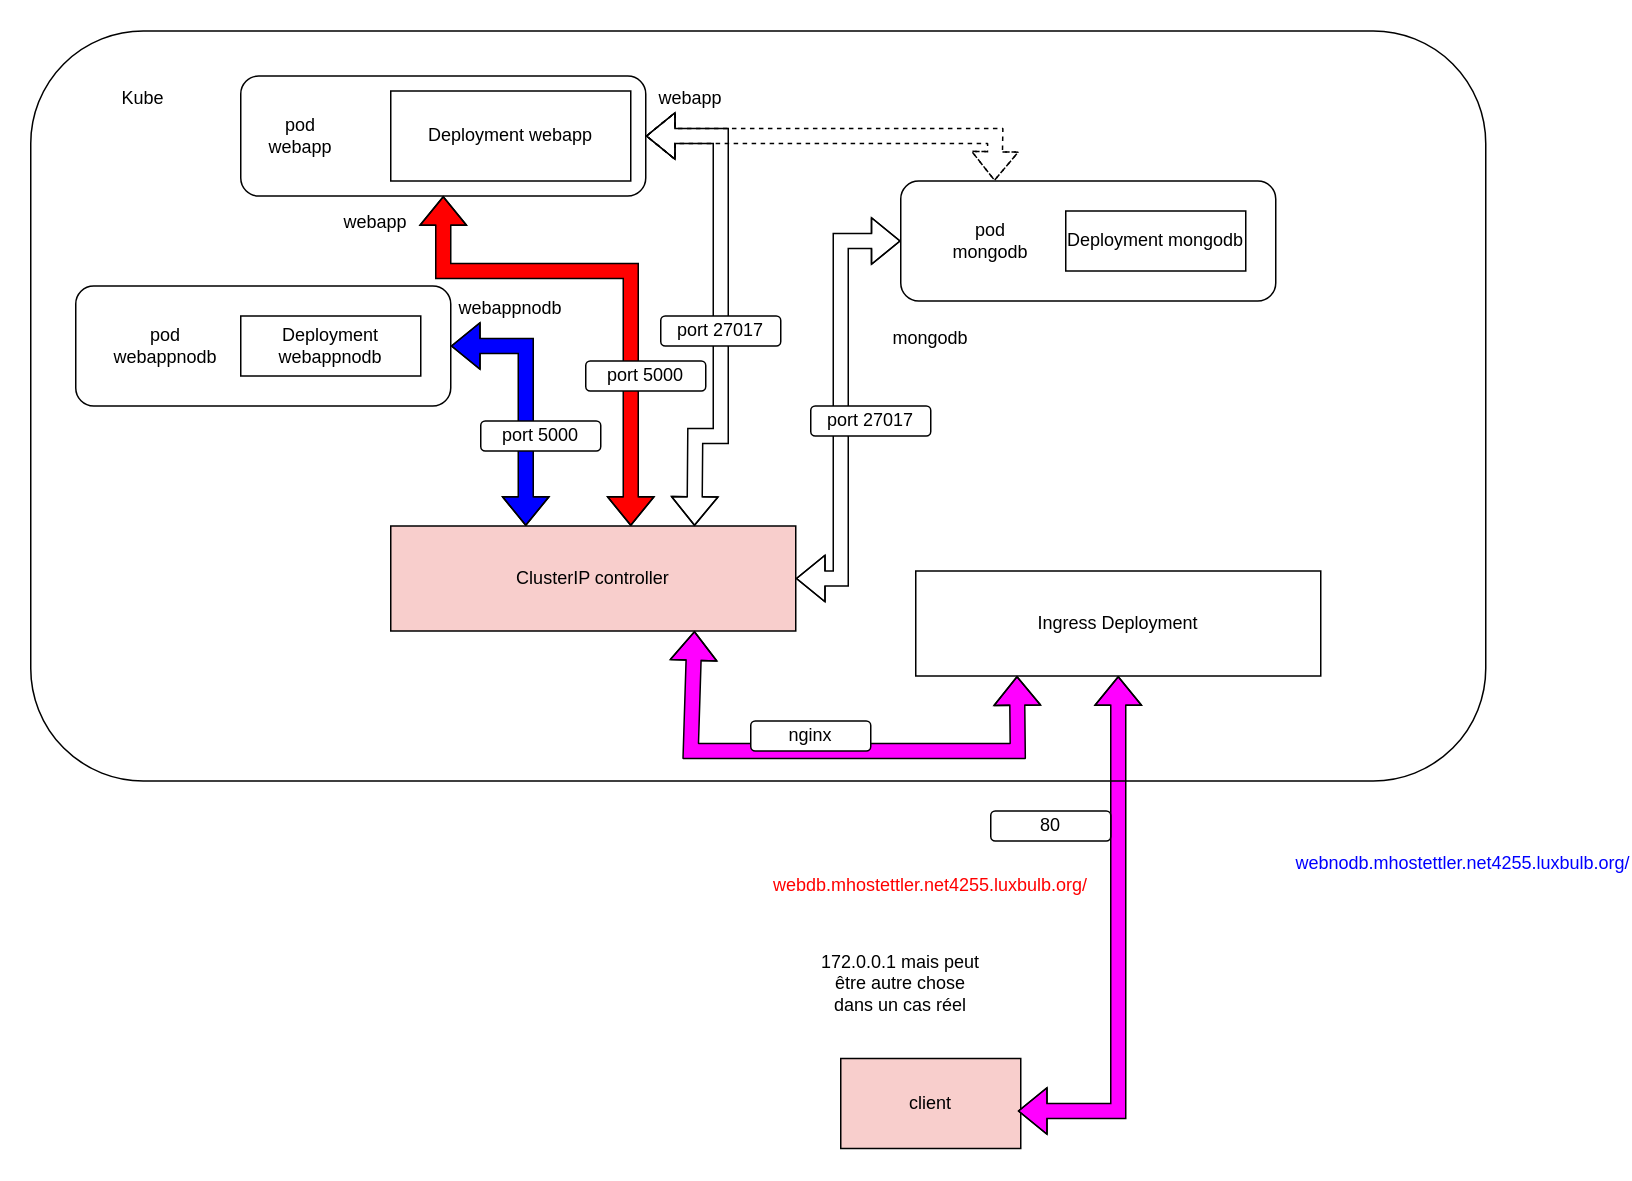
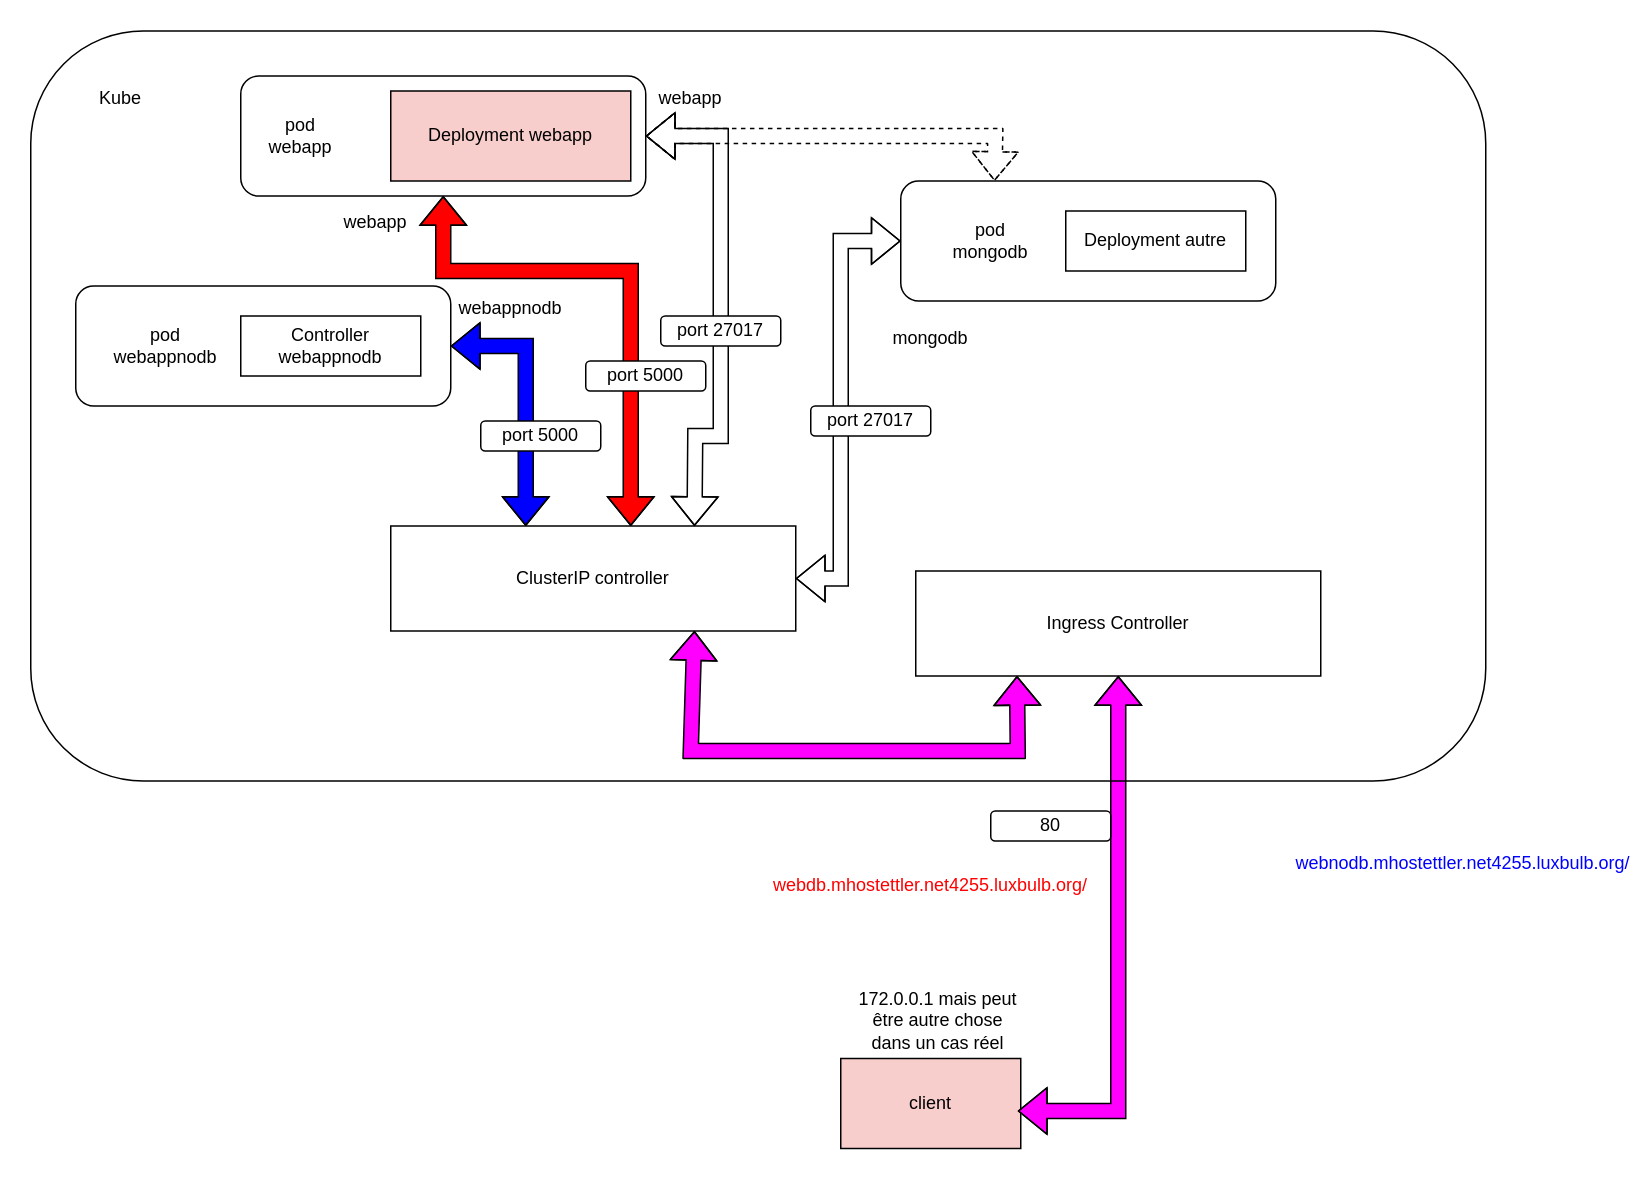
node "Kube": moved (143, 98) -> (121, 98)
node "Deployment webapp": fillcolor #ffffff -> #f8cecc
node "Deployment mongodb": label "Deployment mongodb" -> "Deployment autre"
node "Deployment webappnodb": label "Deployment webappnodb" -> "Controller webappnodb"
node "ClusterIP controller": fillcolor #f8cecc -> #ffffff
node "Ingress Deployment": label "Ingress Deployment" -> "Ingress Controller"
node "nginx": removed
node "172.0.0.1 mais peut être autre chose dans un cas réel": moved (901, 983) -> (938, 1021)
